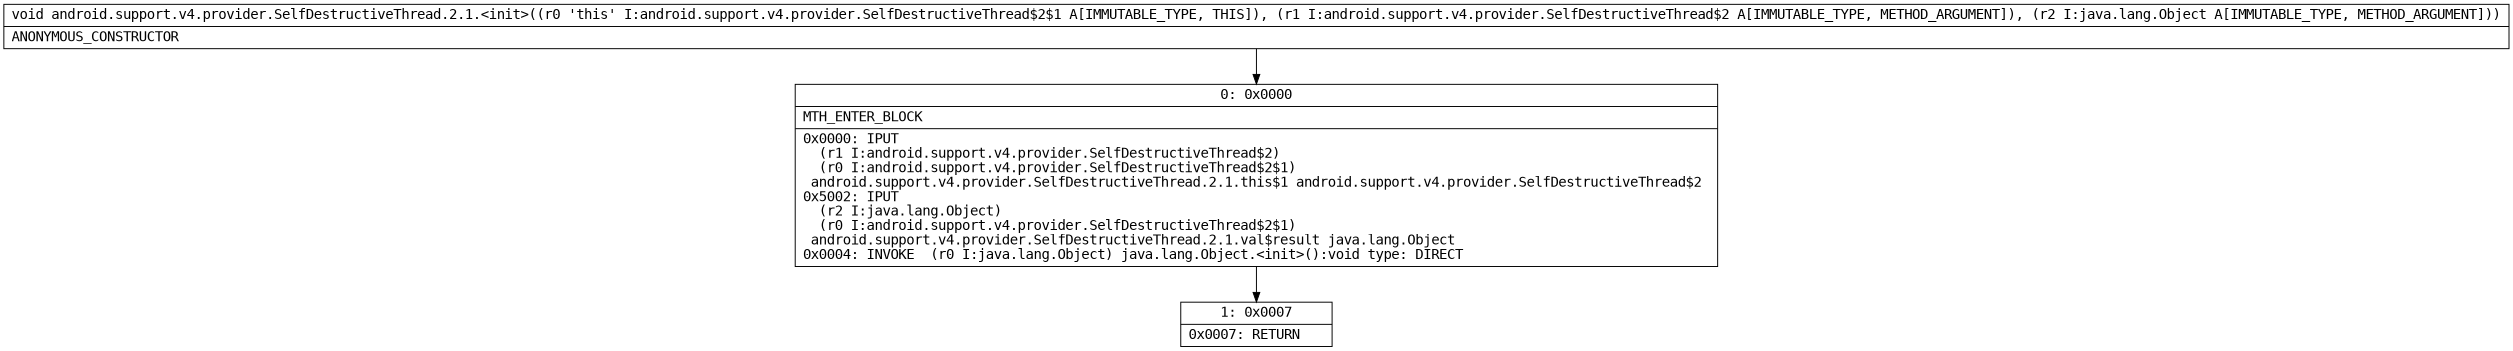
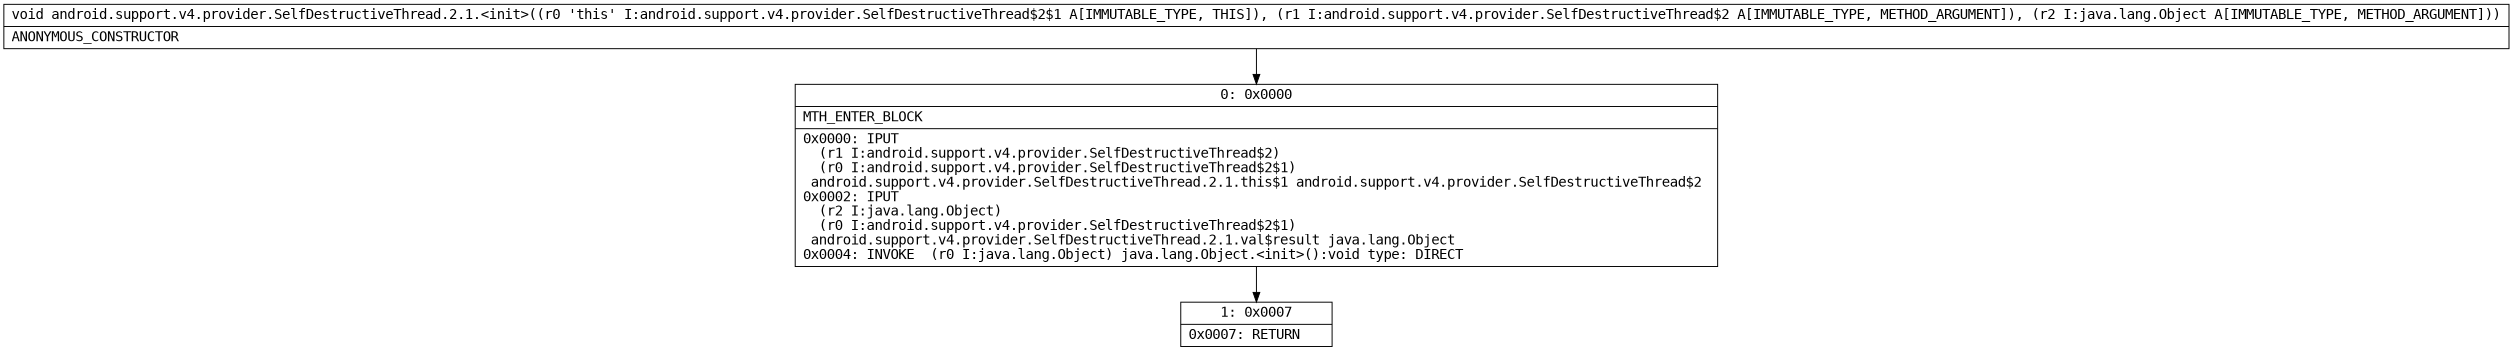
node "0: 0x0000": text "0x5002: IPUT" -> "0x0002: IPUT"
